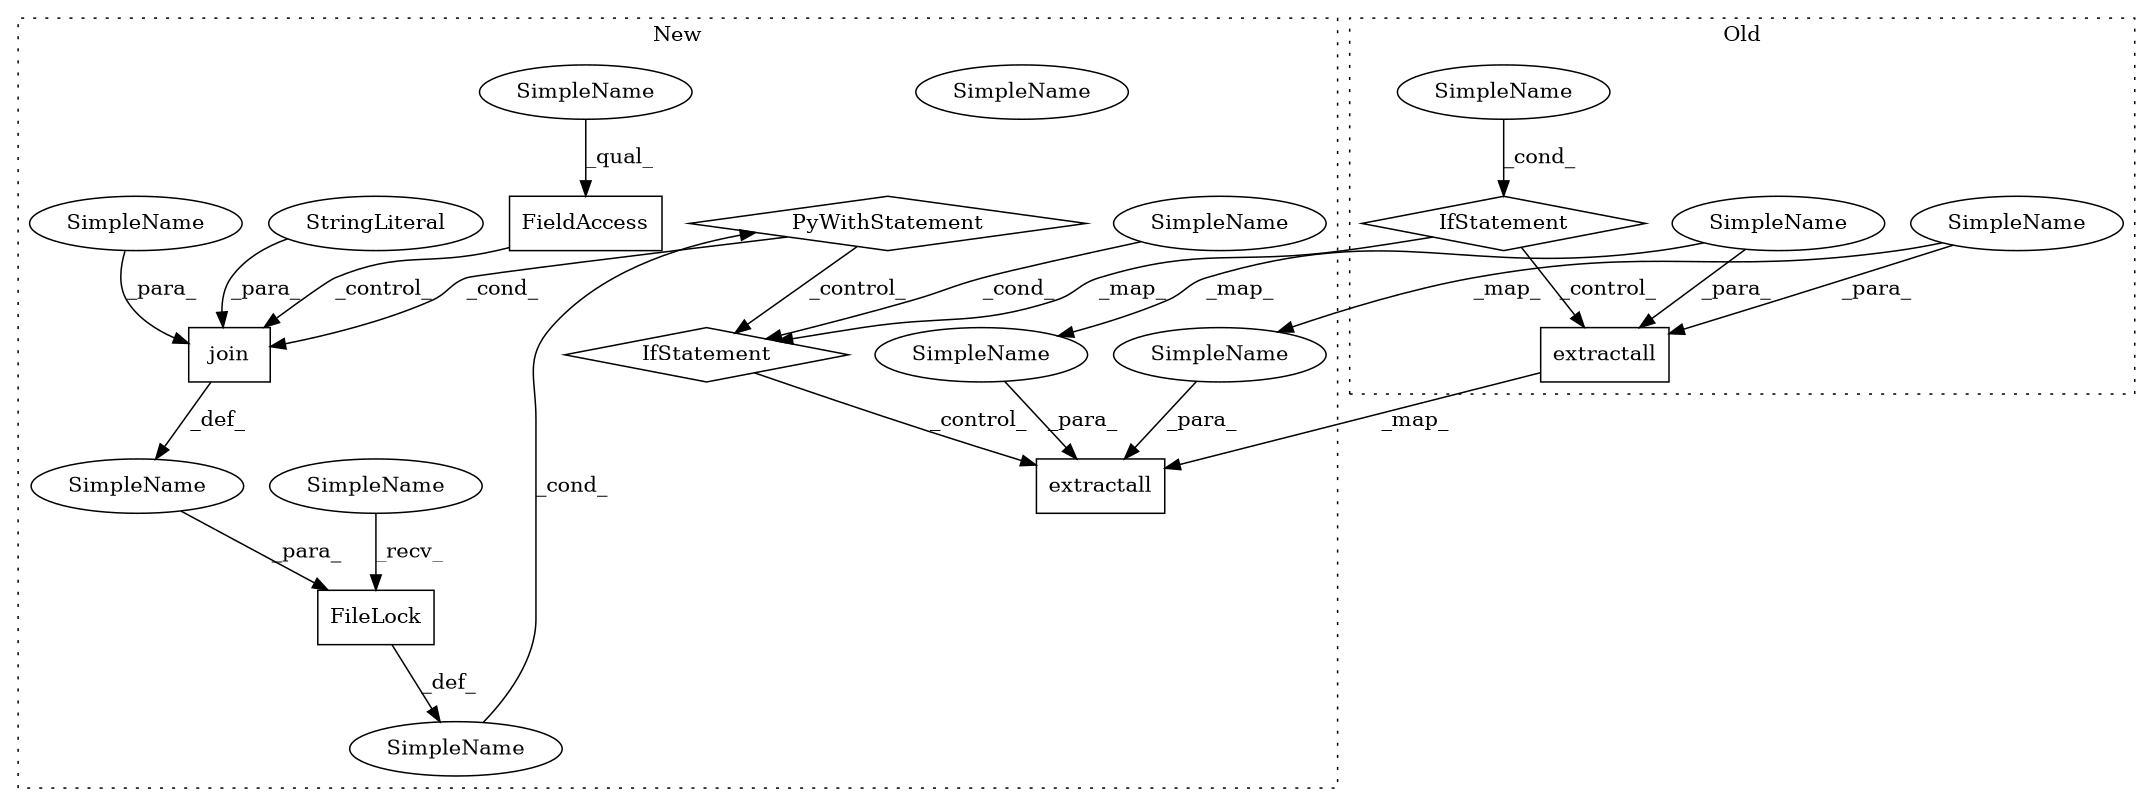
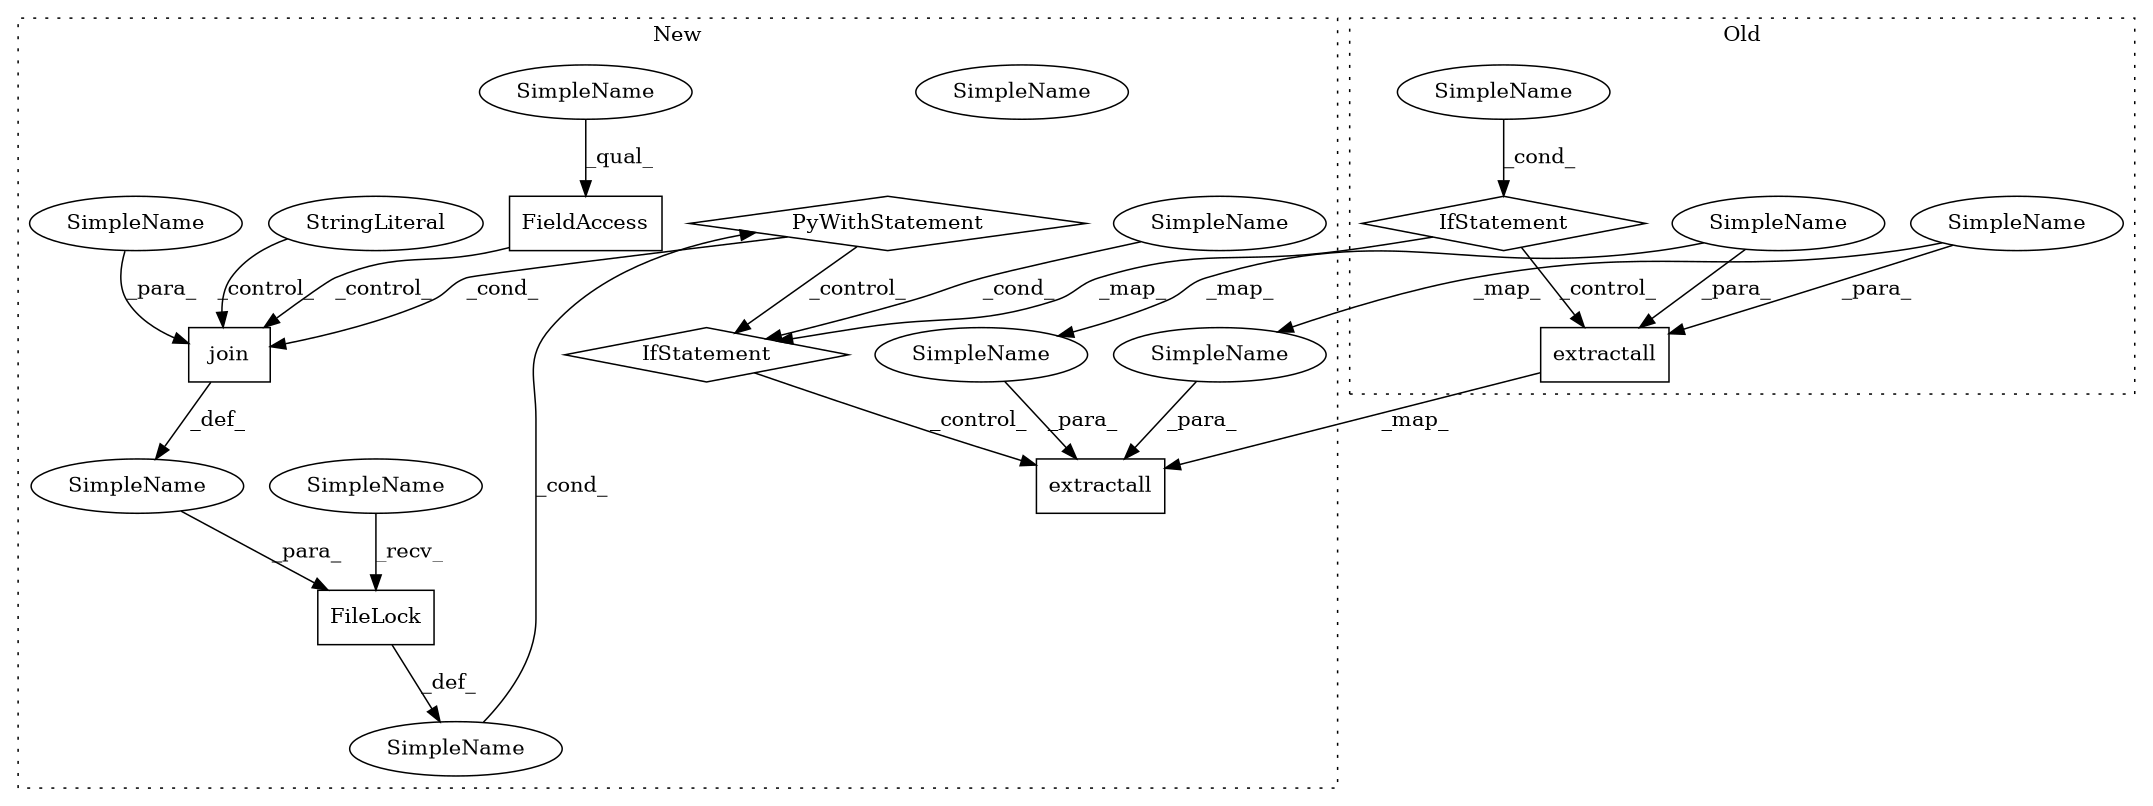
edge "StringLiteral" -> "join": label "_para_" -> "_control_"
